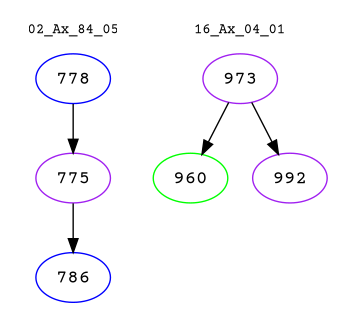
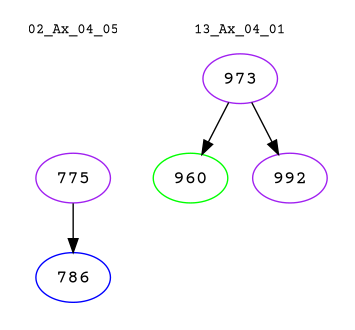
cluster "02_Ax_84_05": label "02_Ax_84_05" -> "02_Ax_04_05"
cluster "16_Ax_04_01": label "16_Ax_04_01" -> "13_Ax_04_01"
node "778": removed
